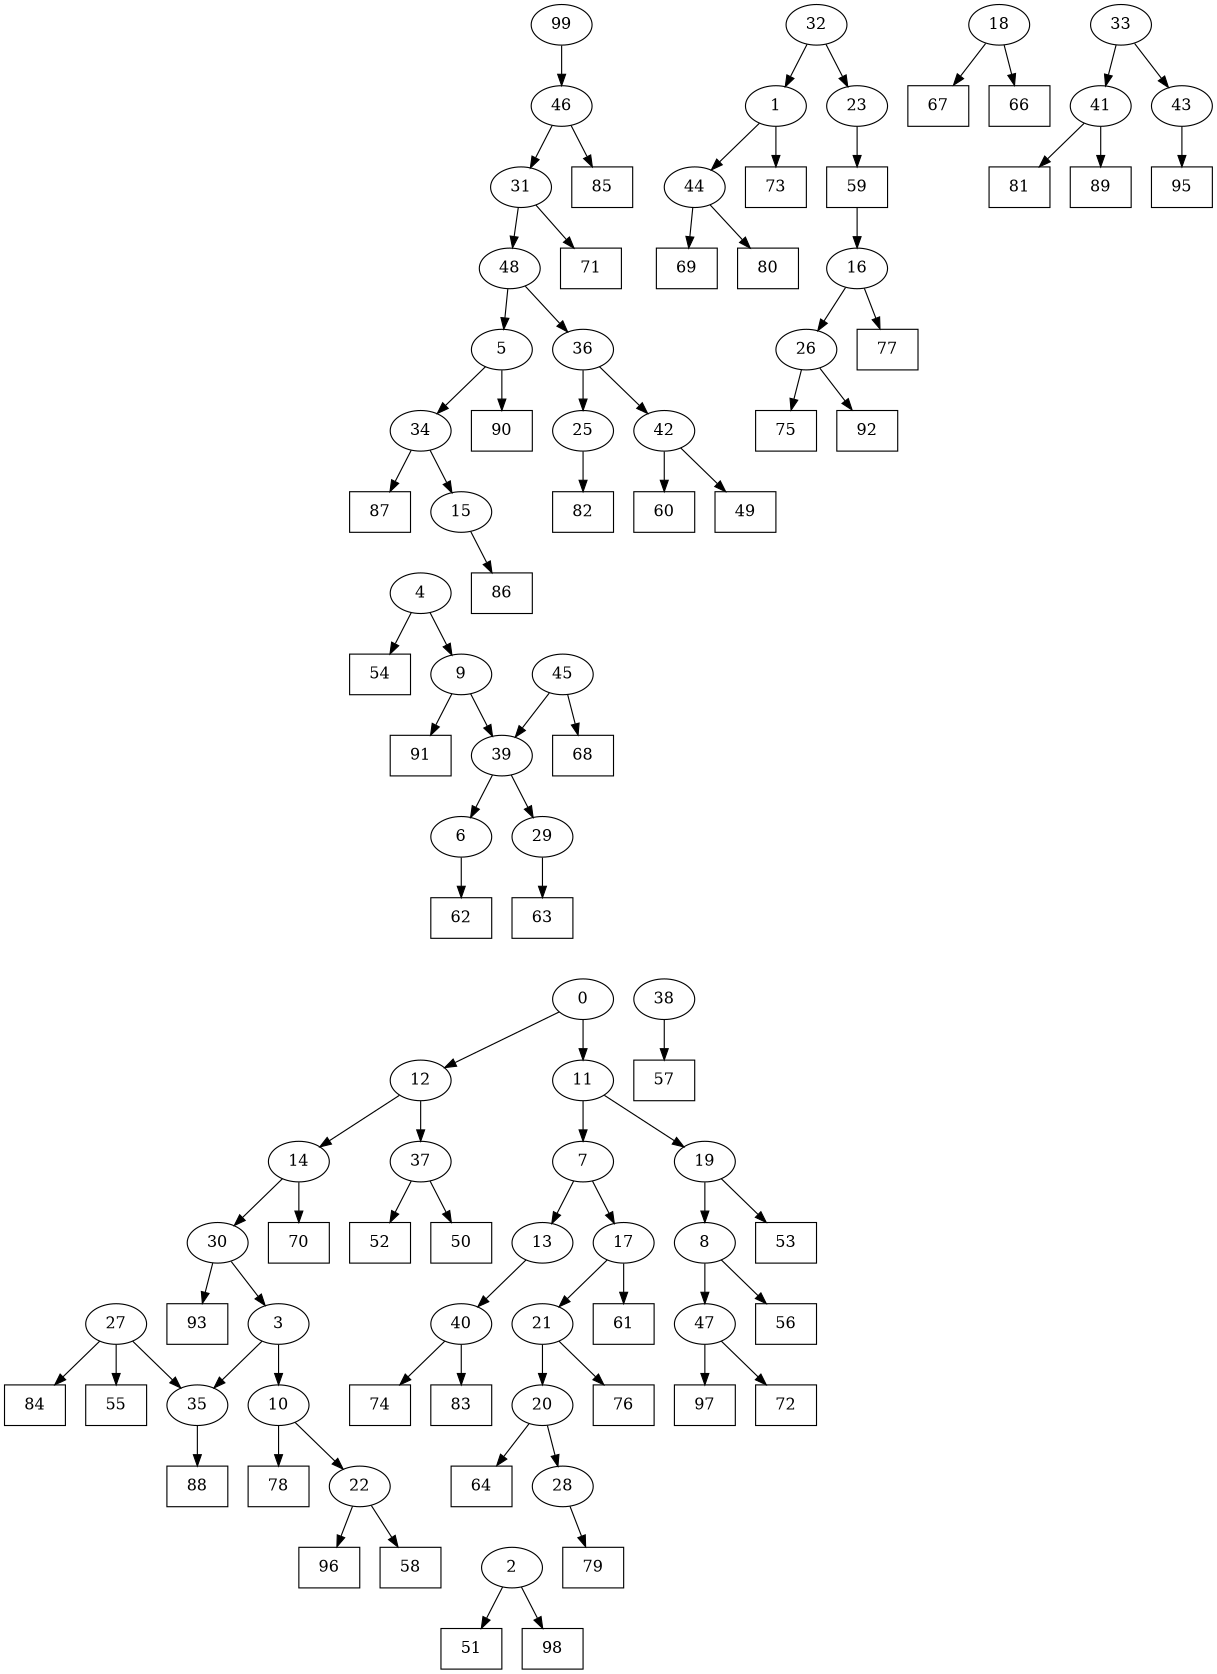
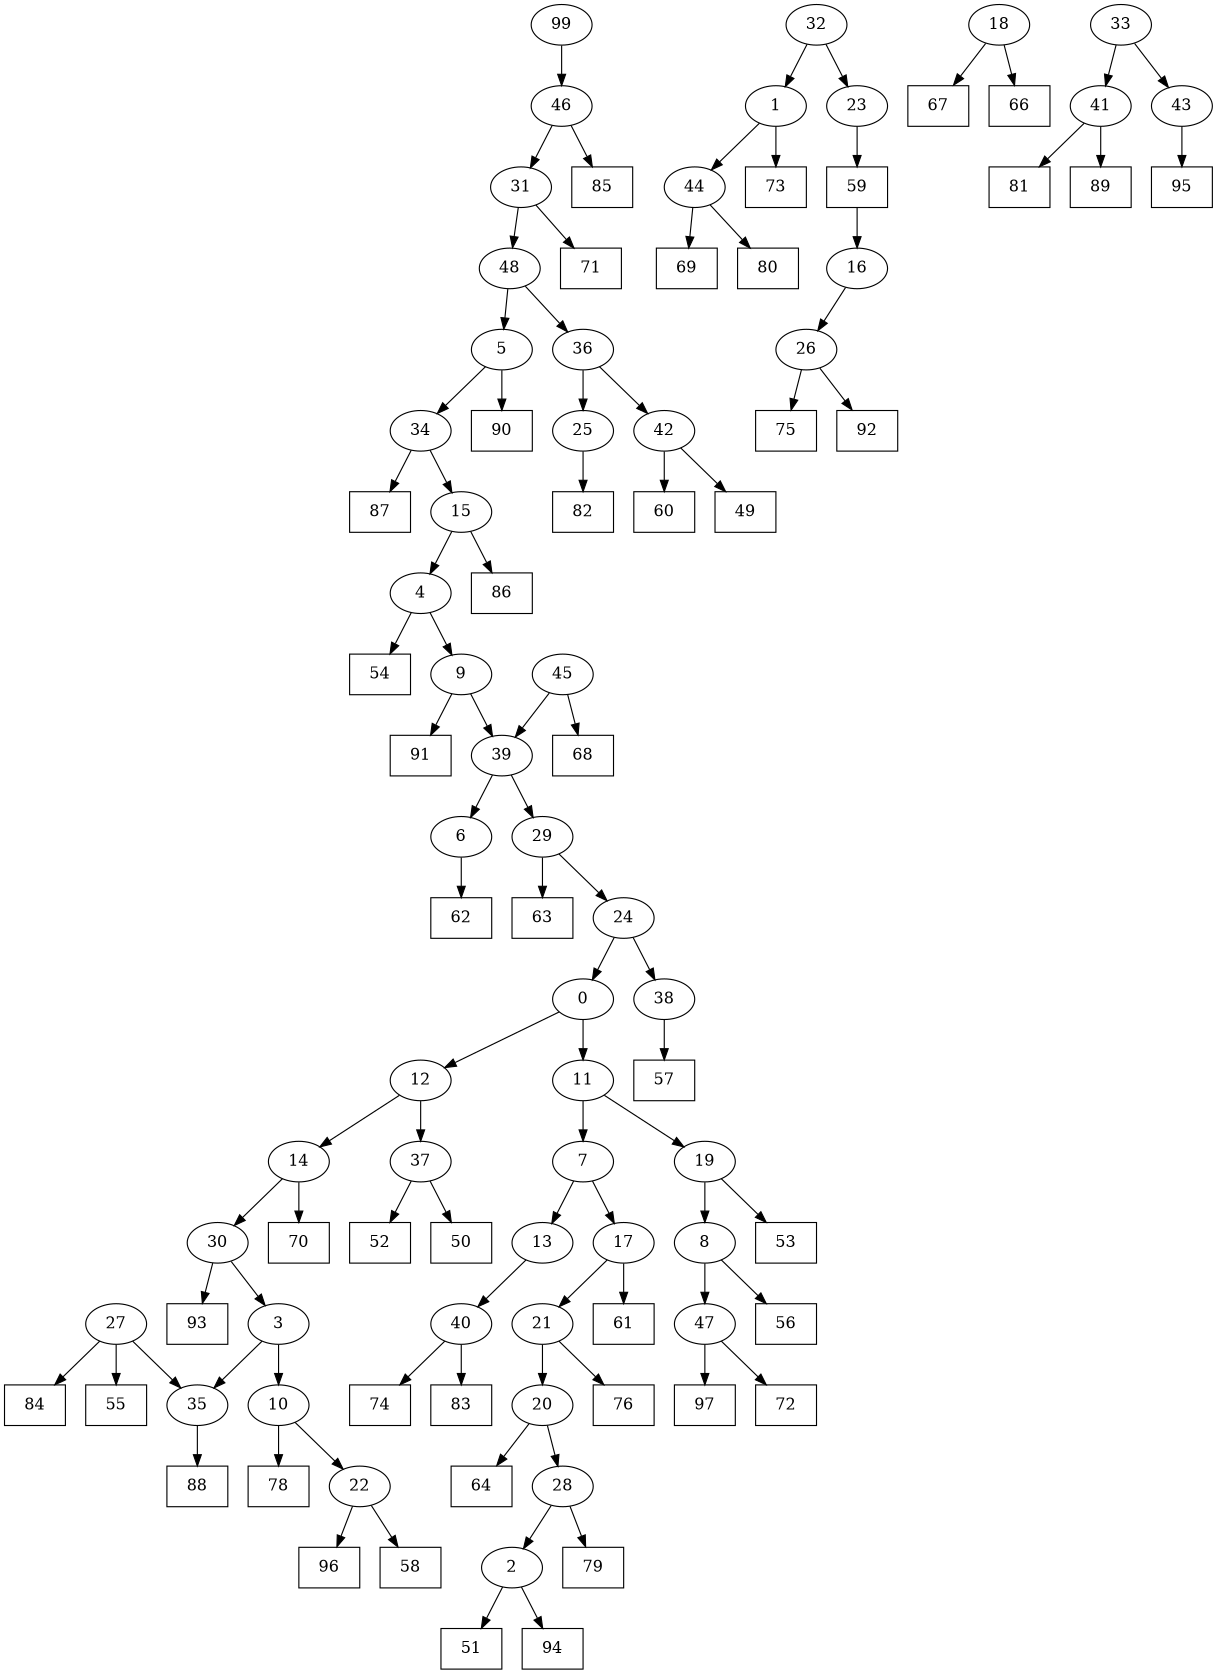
node "77": removed
edge "15" -> "4": added
node "24": added
edge "28" -> "2": added
node "98": label "98" -> "94"
